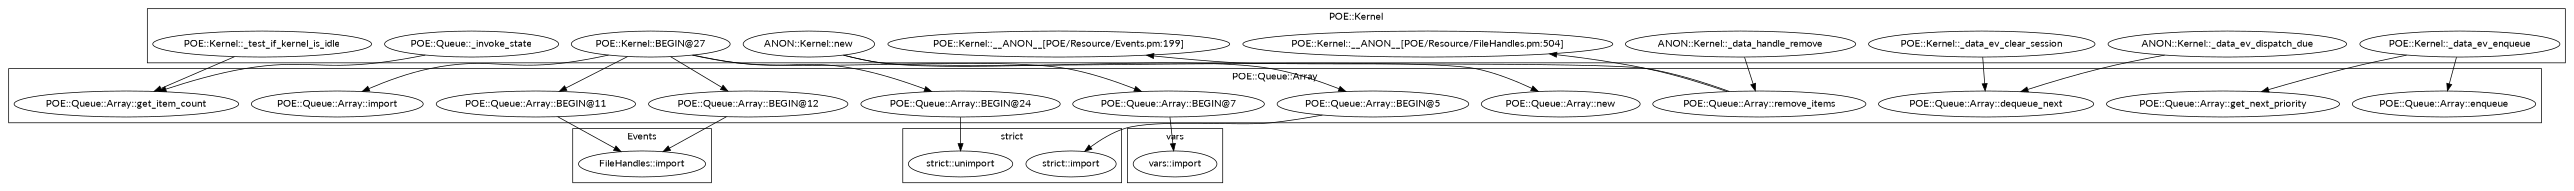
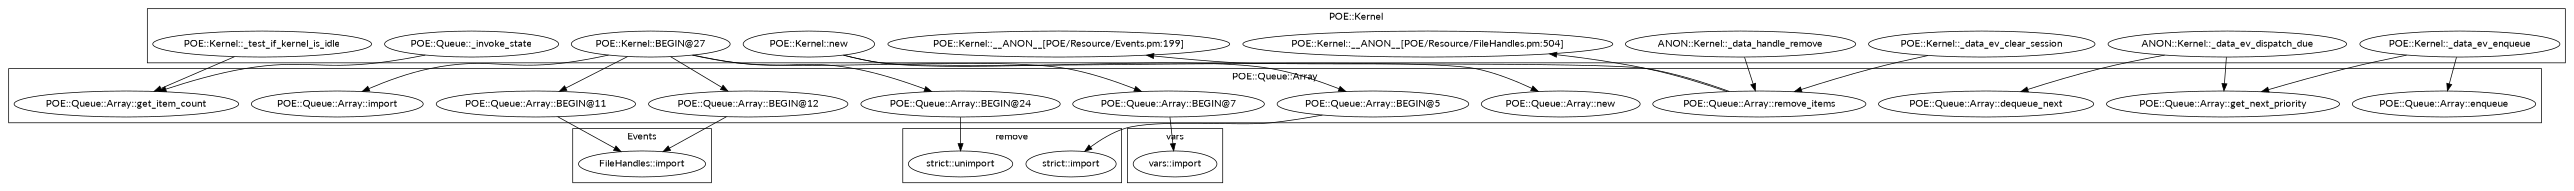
node "ANON::Kernel::new": label "ANON::Kernel::new" -> "POE::Kernel::new"
edge "POE::Kernel::_data_ev_clear_session" -> "POE::Queue::Array::dequeue_next": now "POE::Kernel::_data_ev_clear_session" -> "POE::Queue::Array::remove_items"
edge "ANON::Kernel::_data_ev_dispatch_due" -> "POE::Queue::Array::get_next_priority": added
cluster "strict": label "strict" -> "remove"
